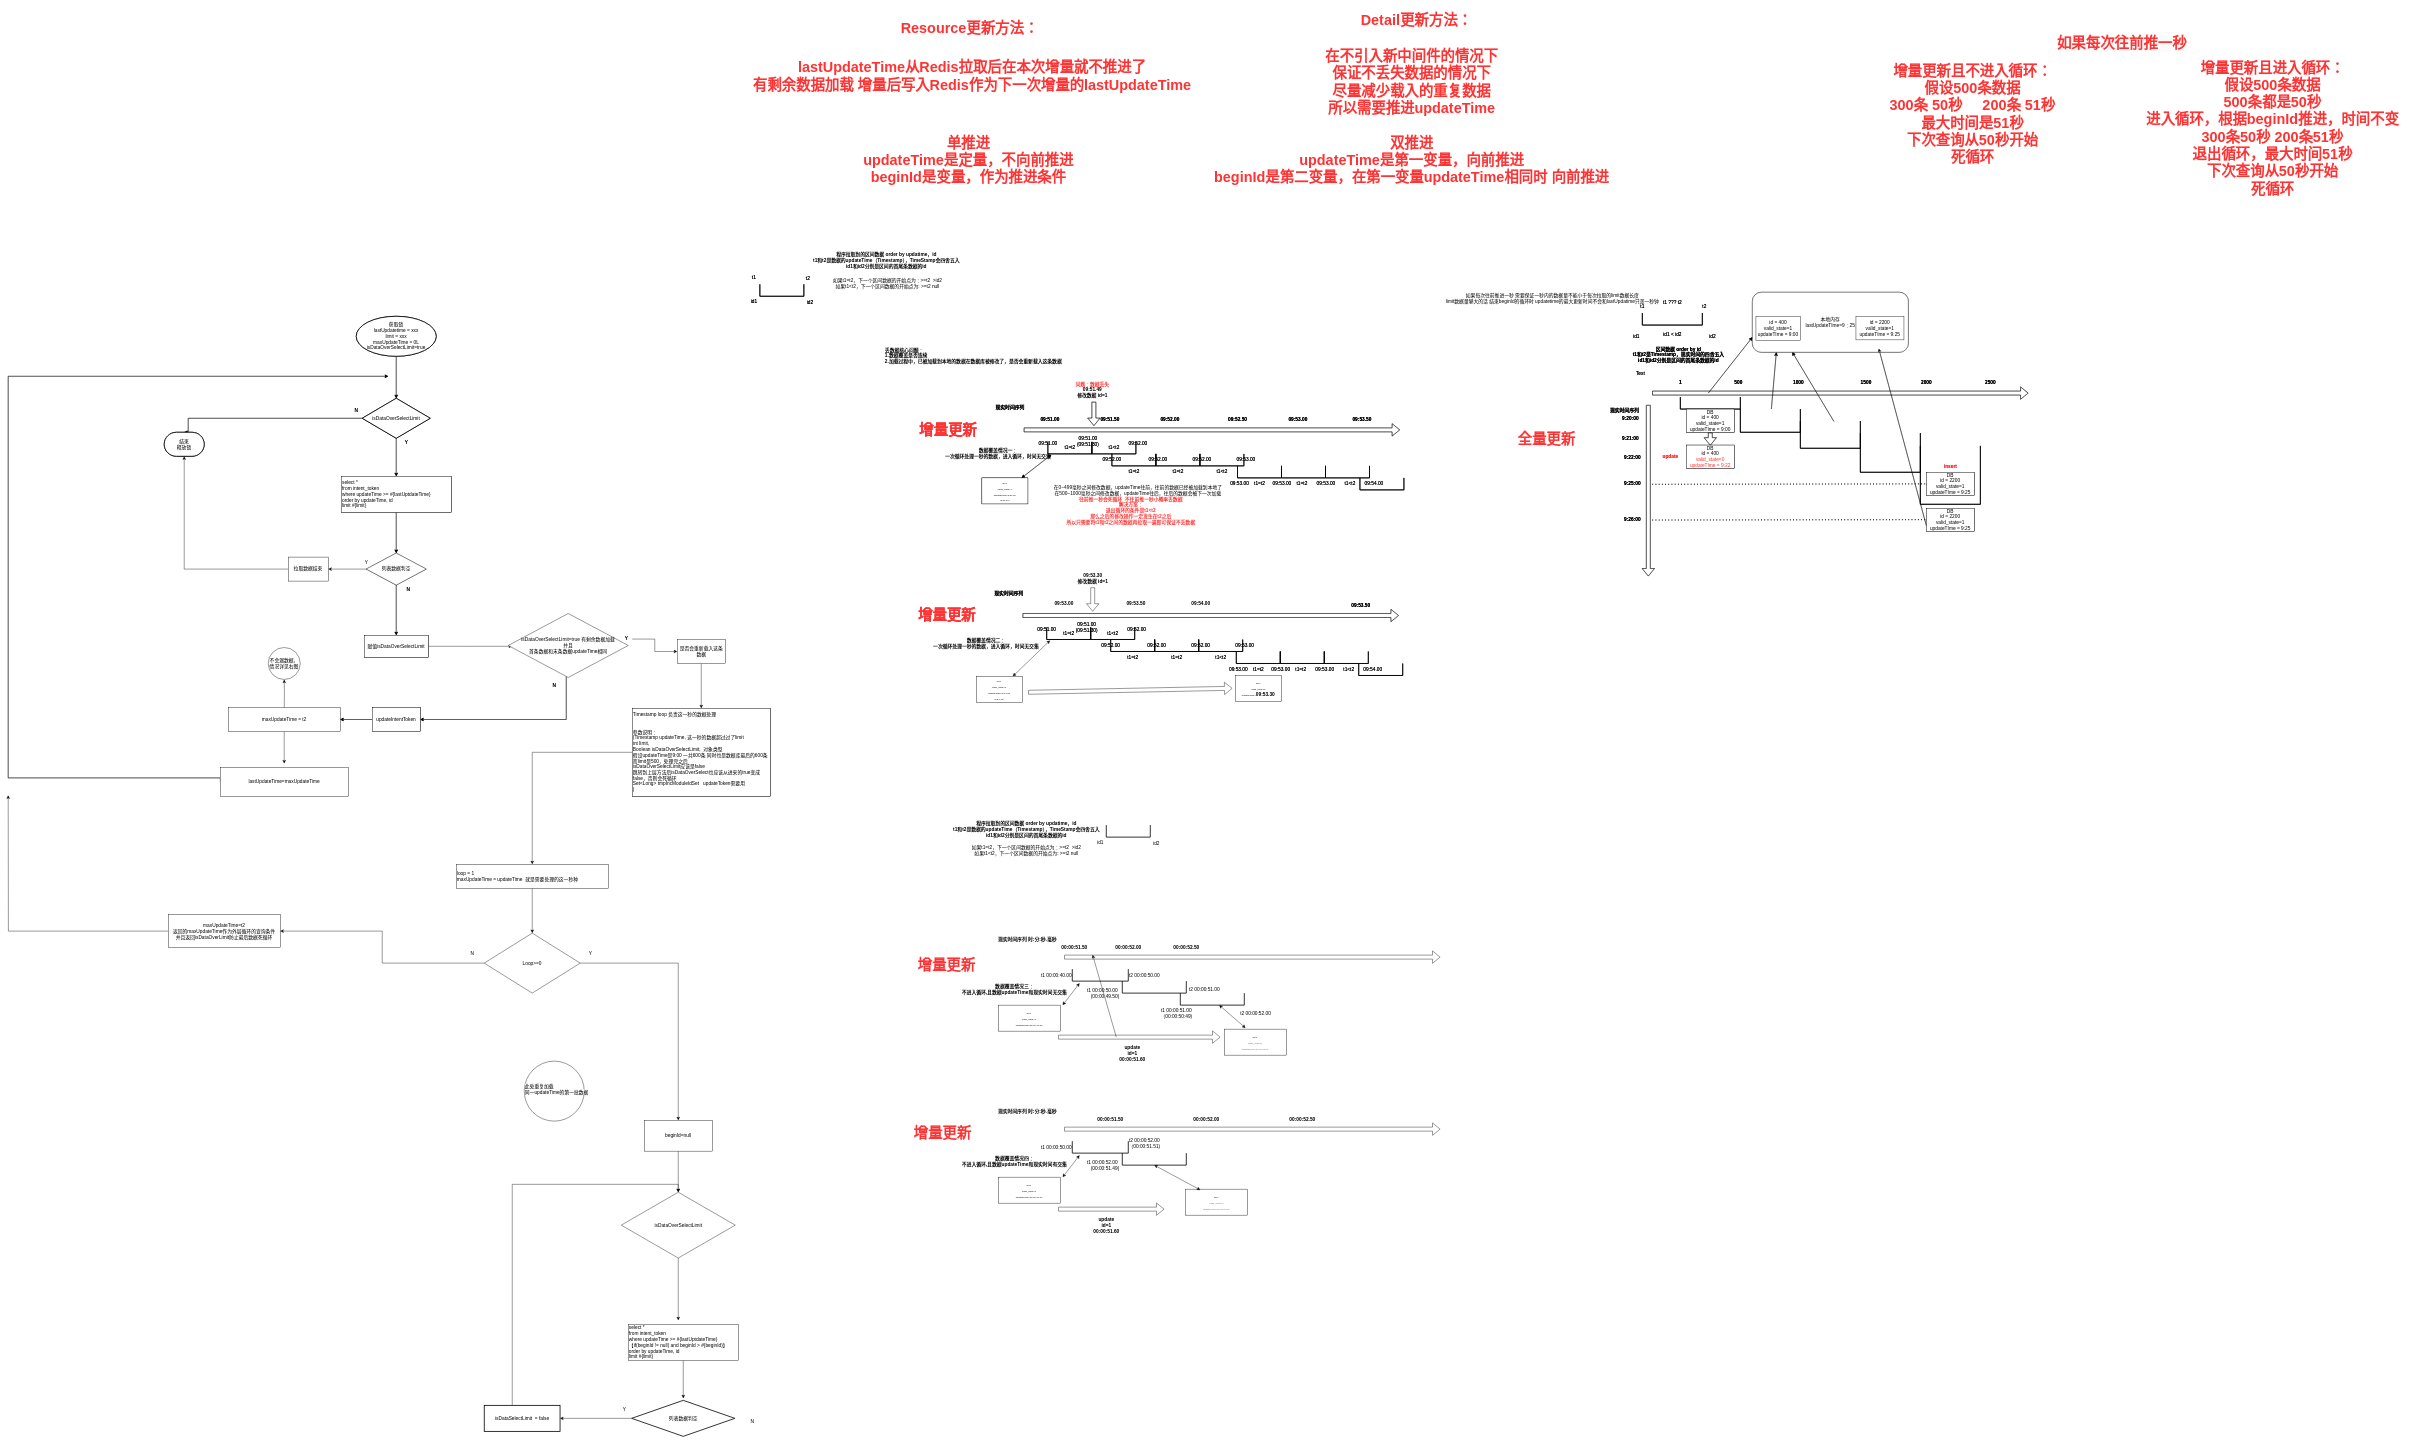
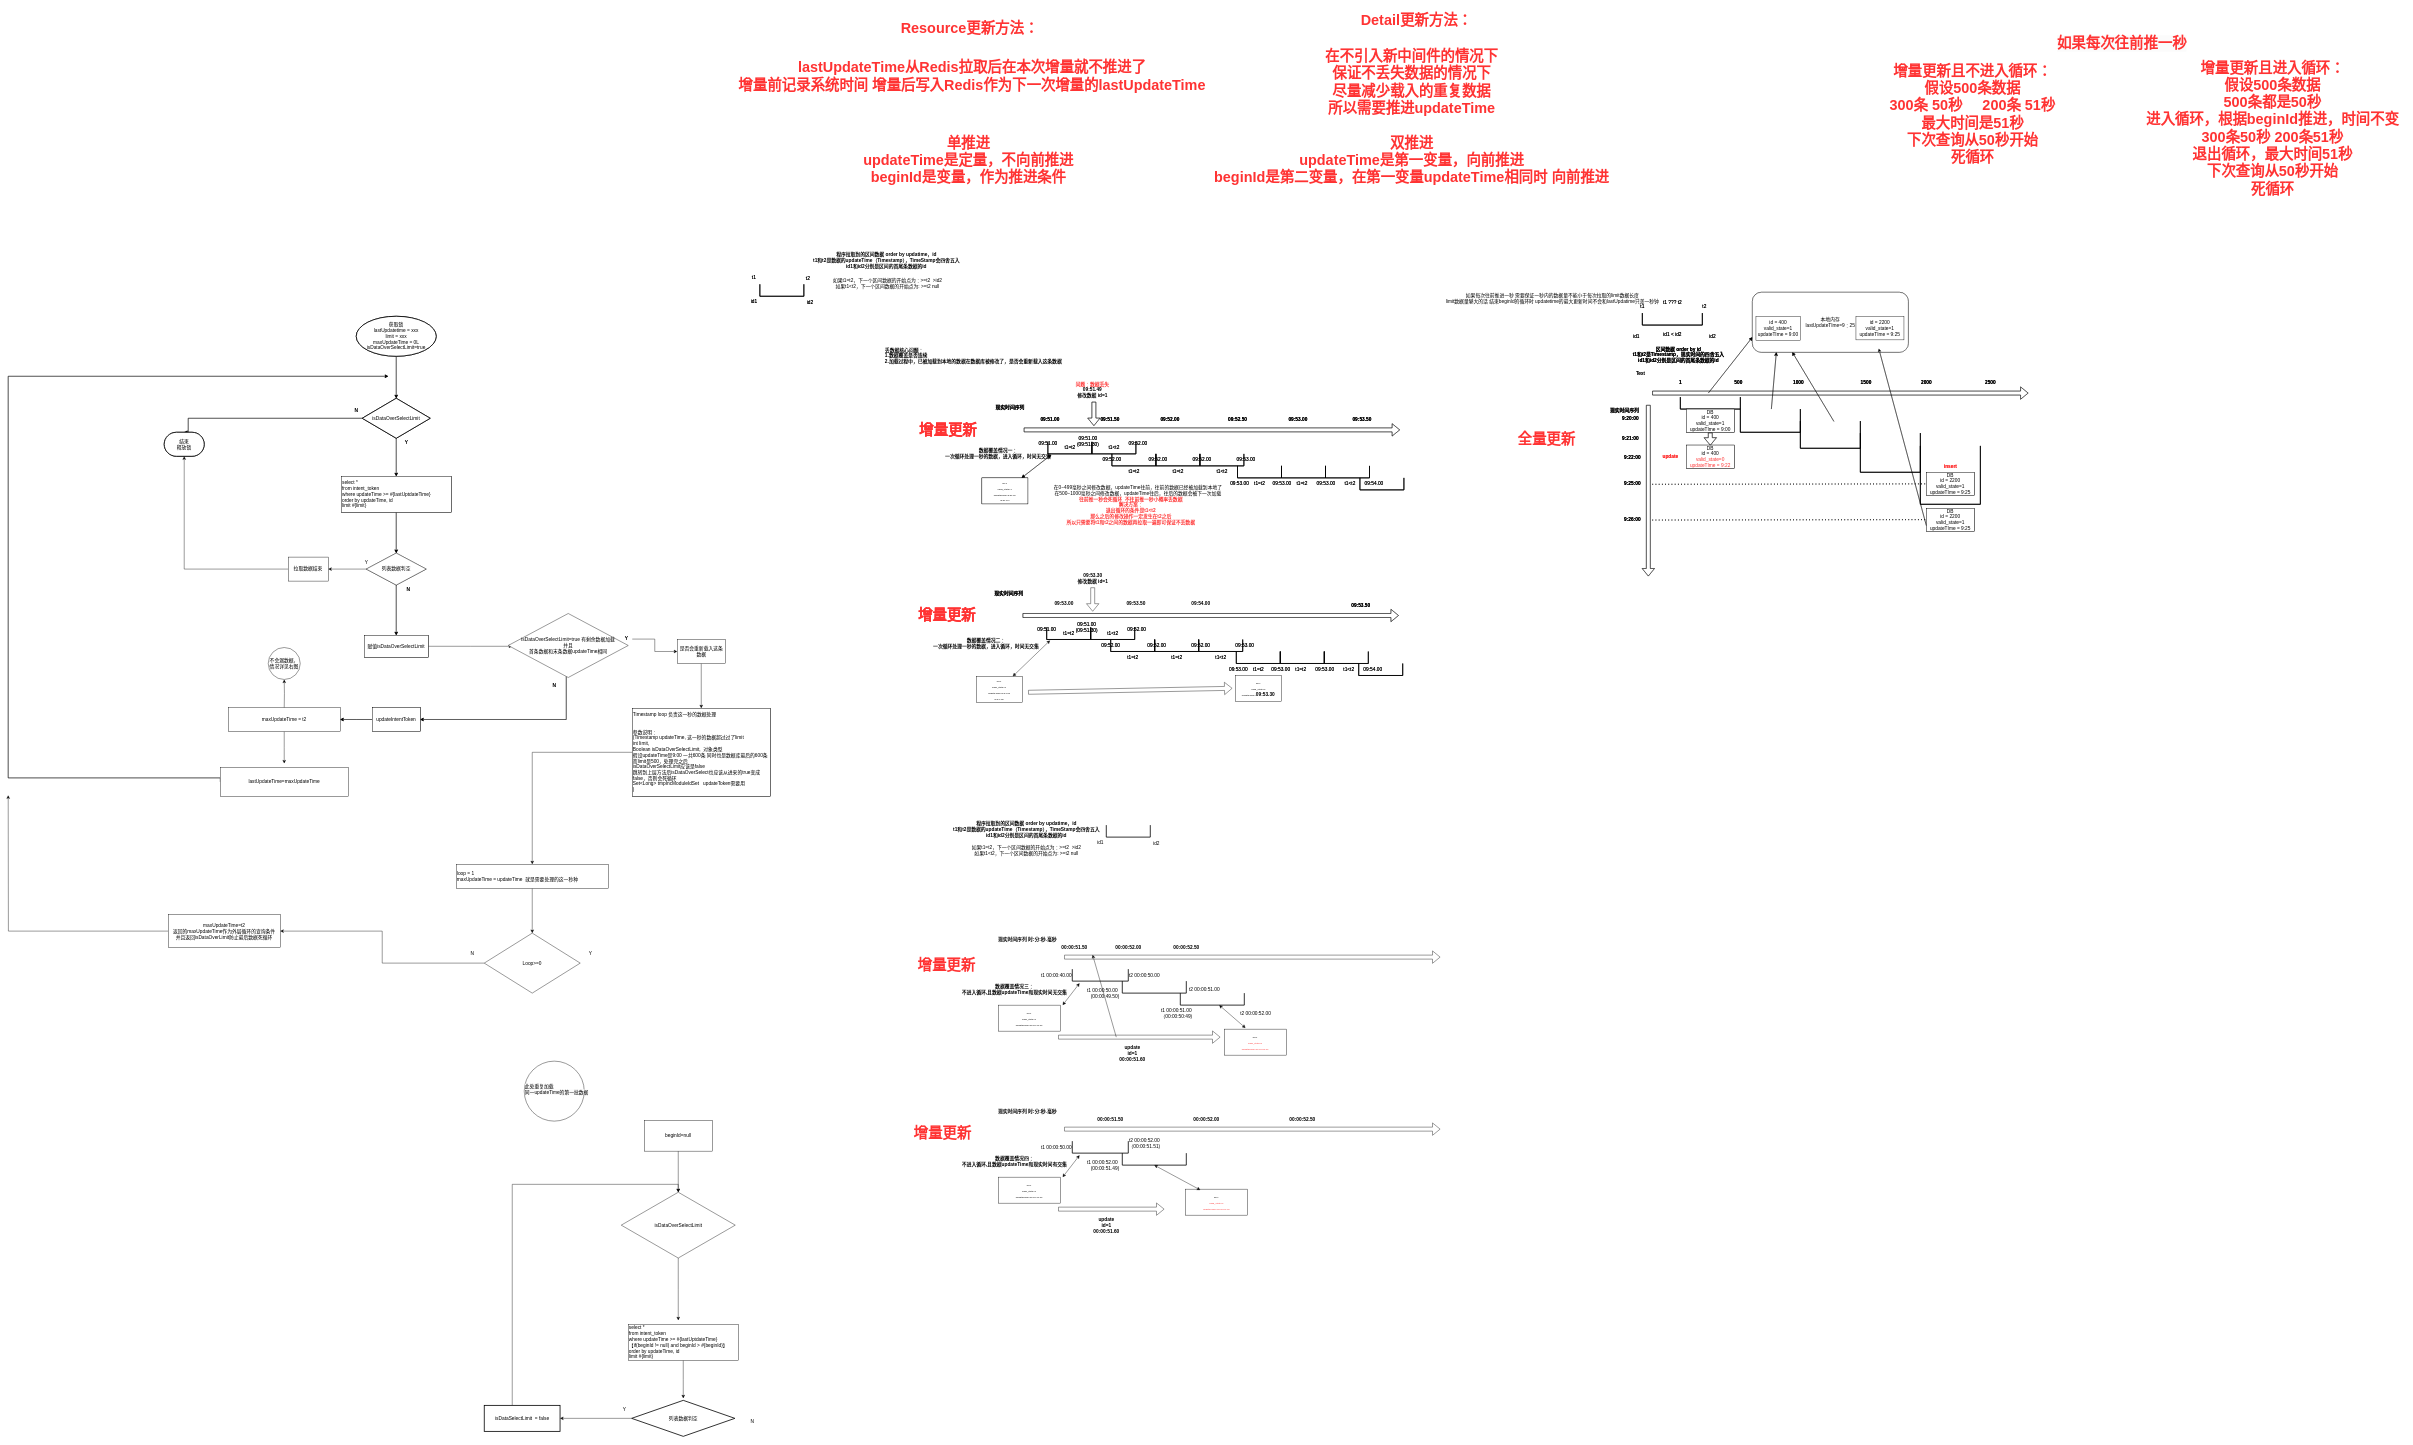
node "lastUpdateTime从Redis拉取后在本次增量就不推进了 有剩余数据加载 增量后写入Redis作为下一次增量的lastUpdateTime": label "lastUpdateTime从Redis拉取后在本次增量就不推进了 有剩余数据加载 增量后写入Redis作为下一次增量的lastUpdateTime" -> "lastUpdateTime从Redis拉取后在本次增量就不推进了 增量前记录系统时间 增量后写入Redis作为下一次增量的lastUpdateTime"
edge "Loop>=0" -> "beginId=null": removed
